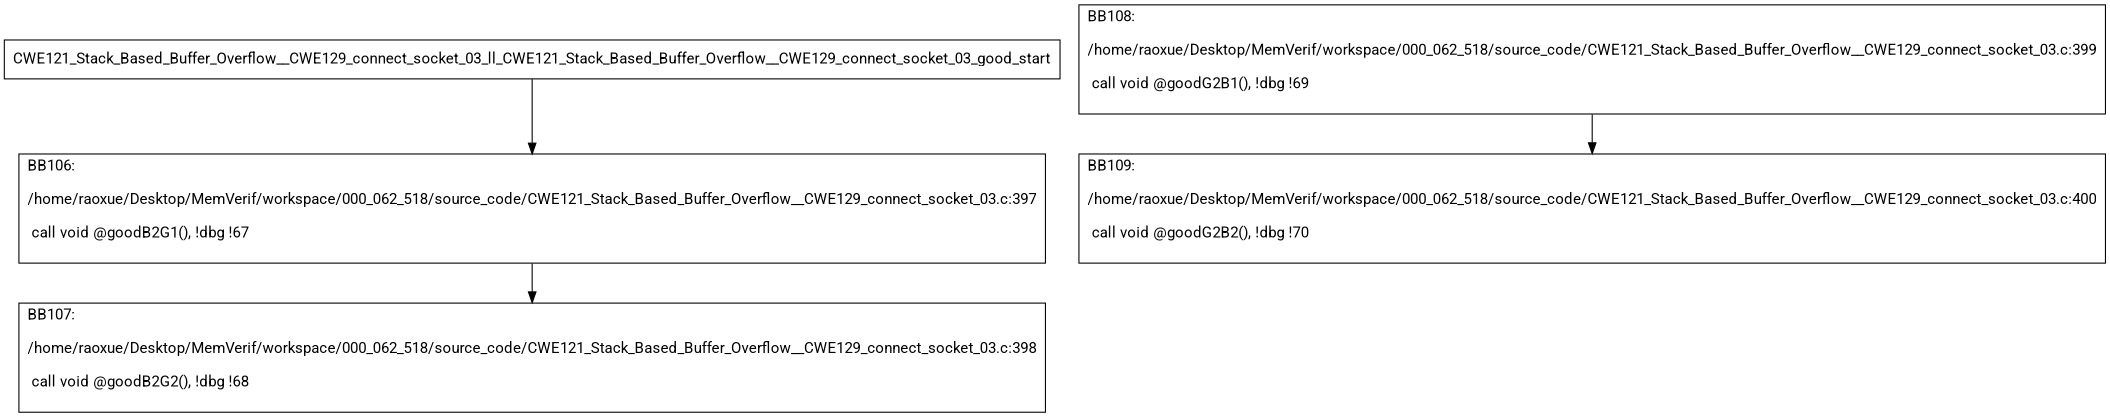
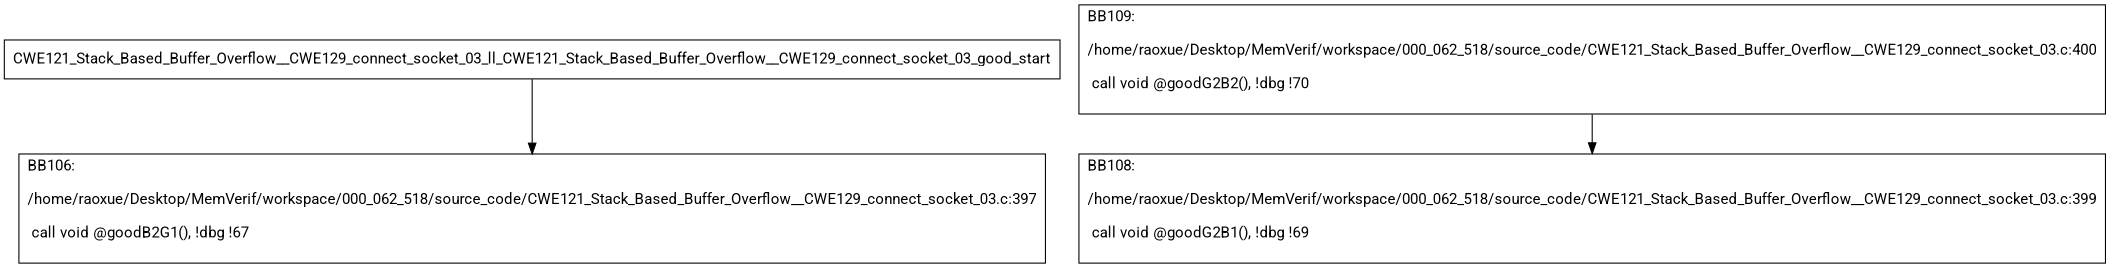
edge "BB108:" -> "BB109:": reversed
node "BB107:": removed
